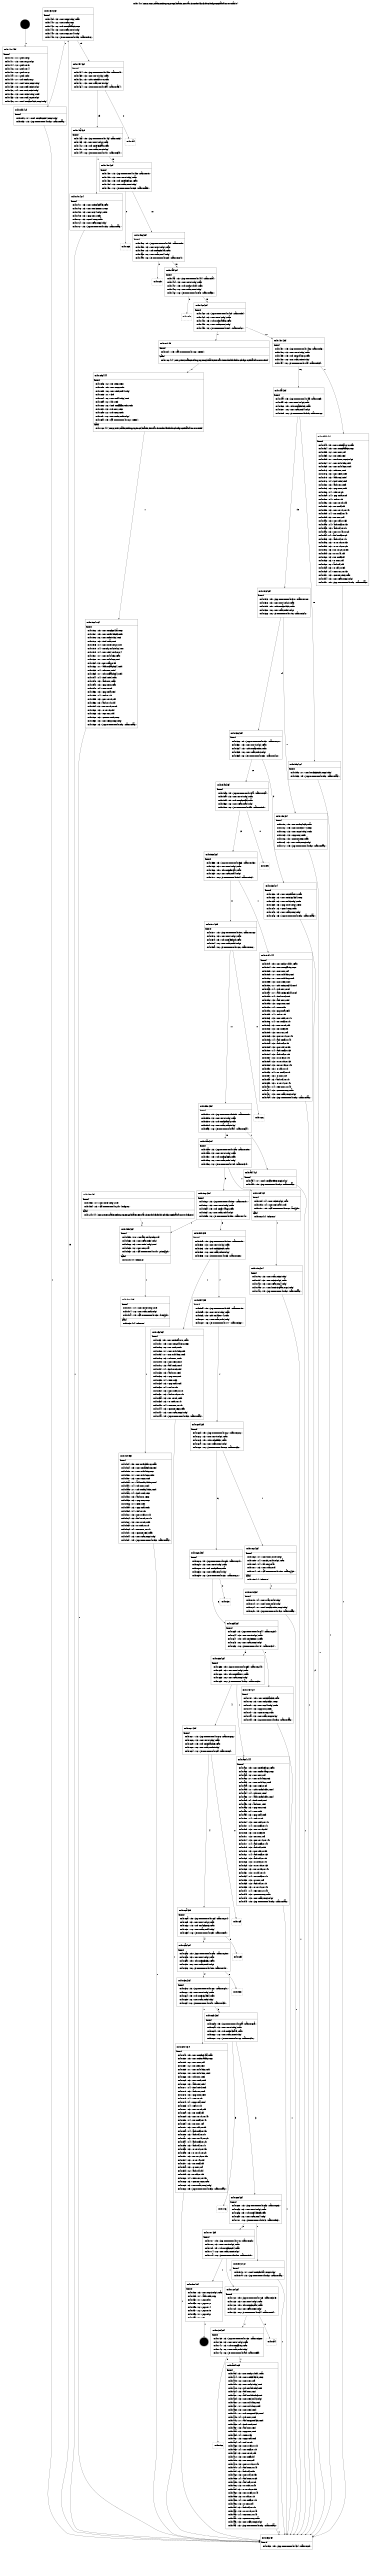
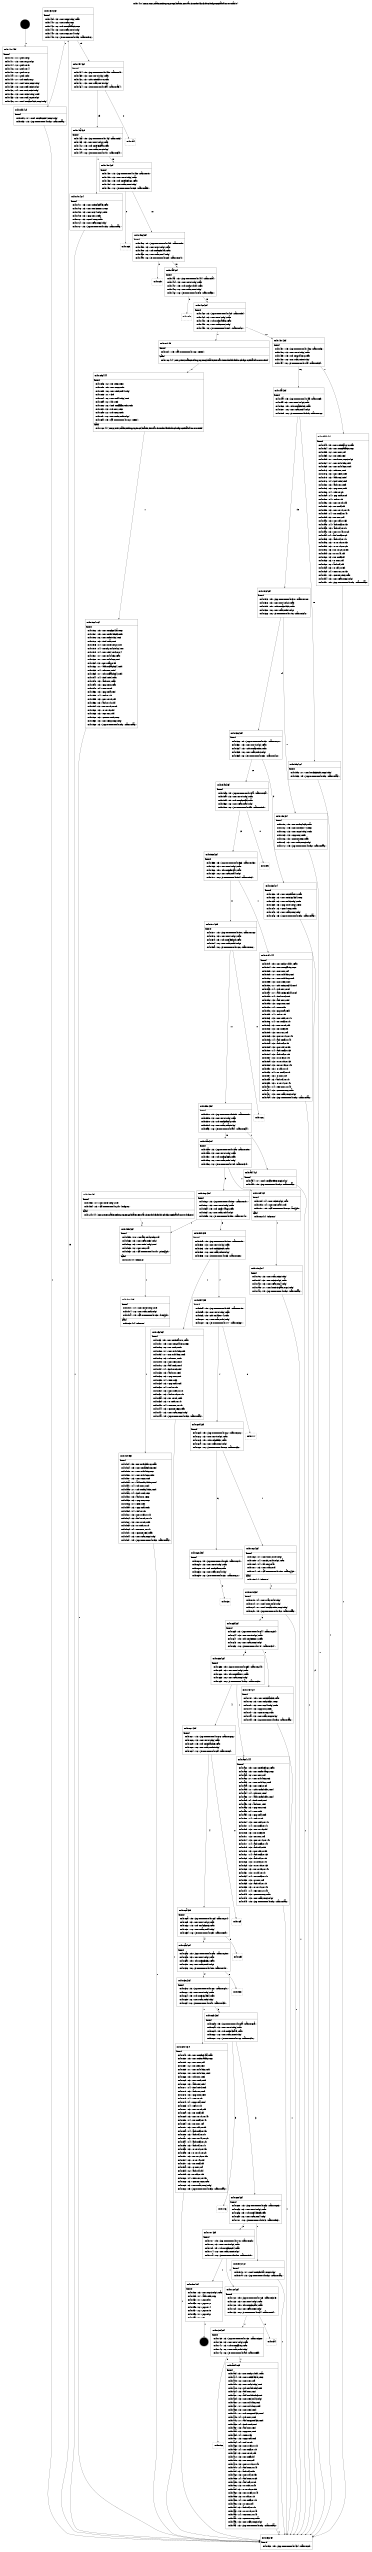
node "0x401777": added
edge "0x401626 [25]" -> "0x40163f [25]": now "0x401819 [23]" -> "0x40163f [25]"
